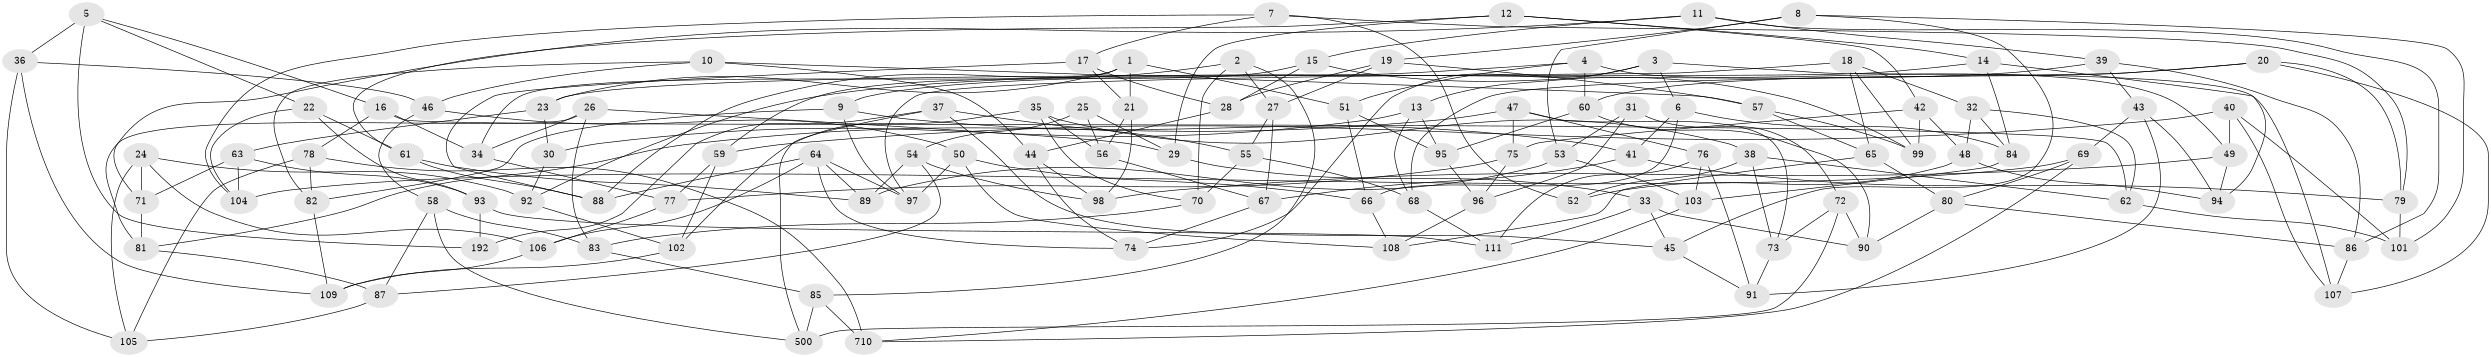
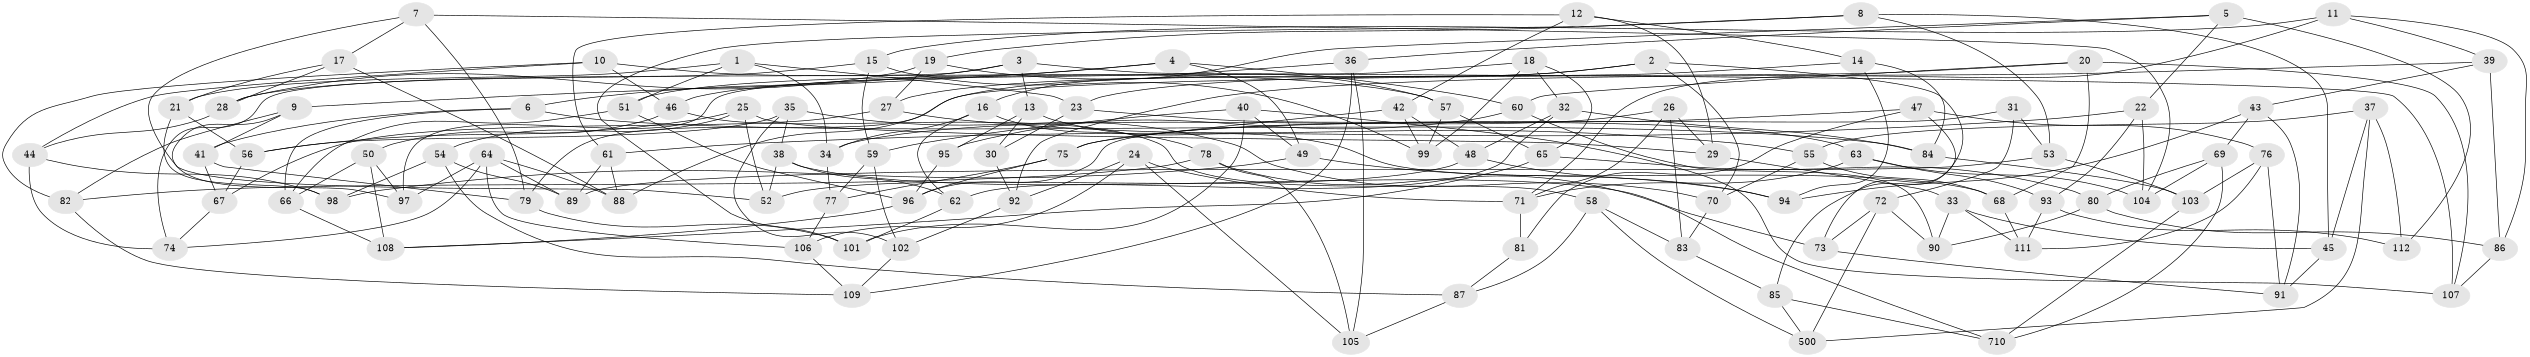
edge "26" -- "81": now "26" -- "71"
edge "51" -- "95": now "51" -- "96"
edge "25" -- "52": added
node "192": label "192" -> "112"
